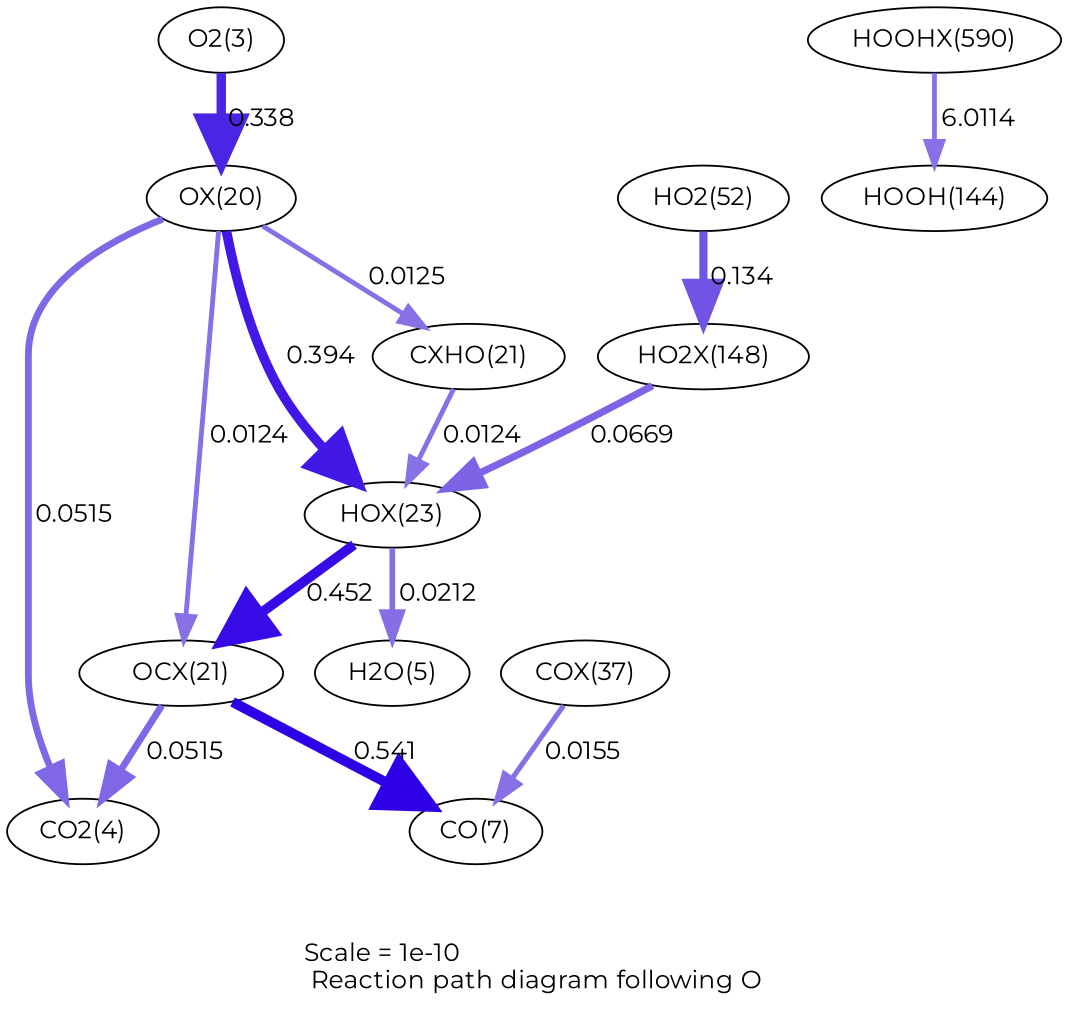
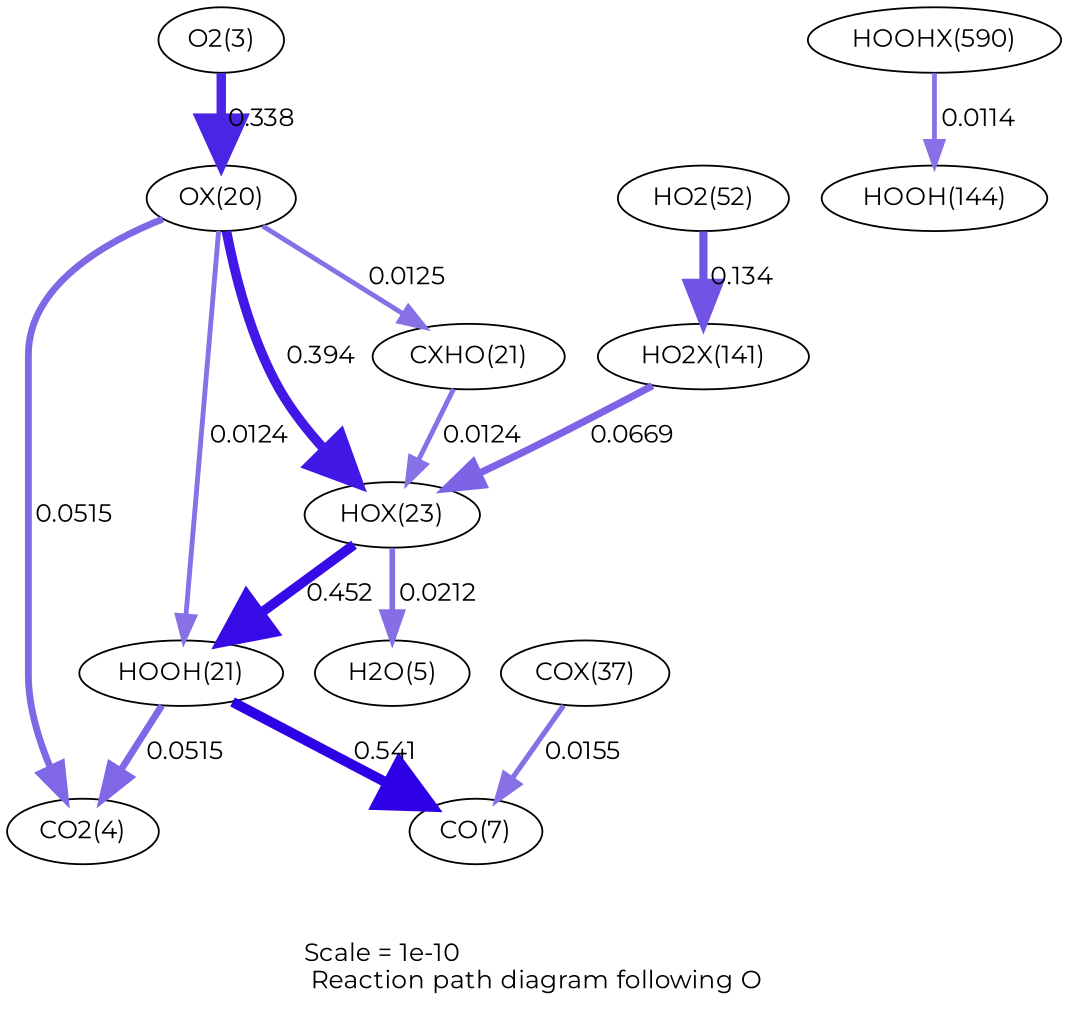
edge "HOOHX(590)" -> "HOOH(144)": label " 6.0114" -> " 0.0114"
node "HO2X(148)": label "HO2X(148)" -> "HO2X(141)"
node "OCX(21)": label "OCX(21)" -> "HOOH(21)"
